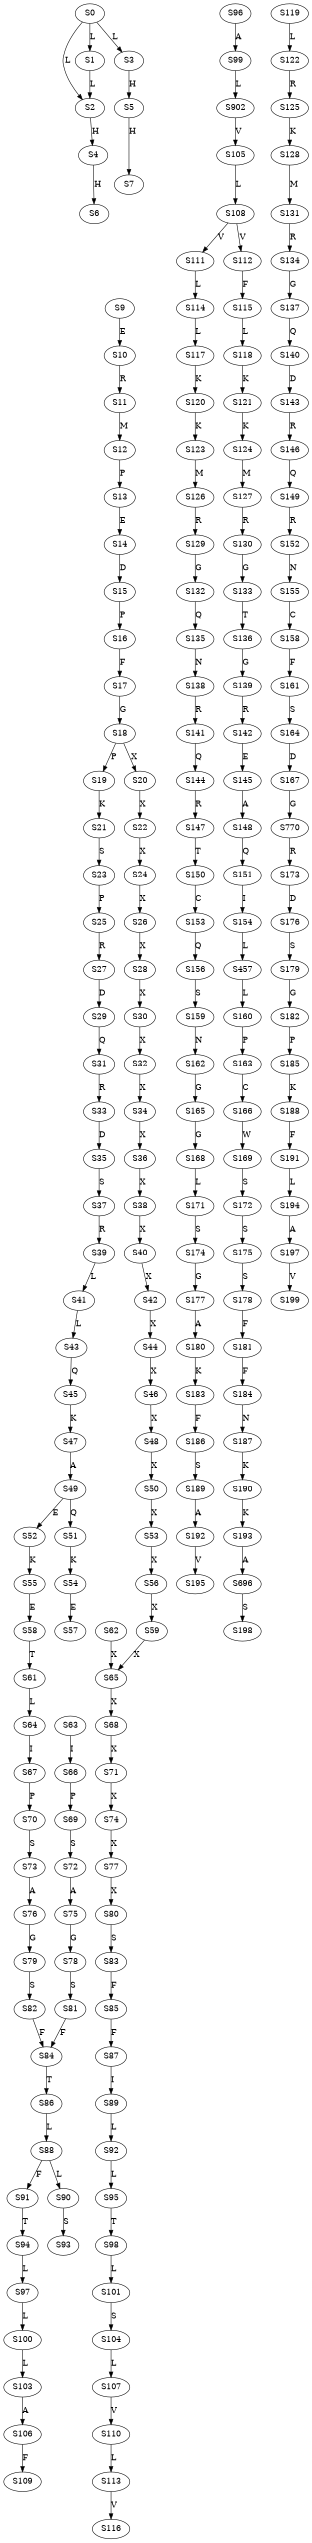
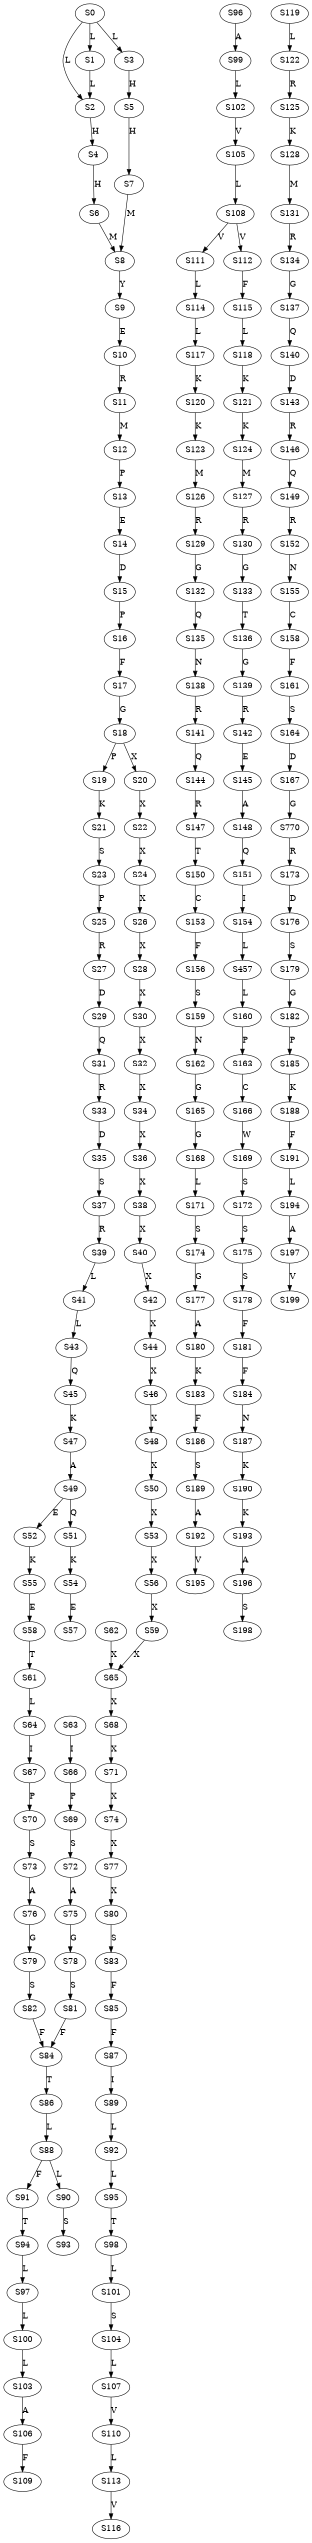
node "S902": label "S902" -> "S102"
node "S8": added
edge "S153" -> "S156": label "Q" -> "F"
node "S696": label "S696" -> "S196"
